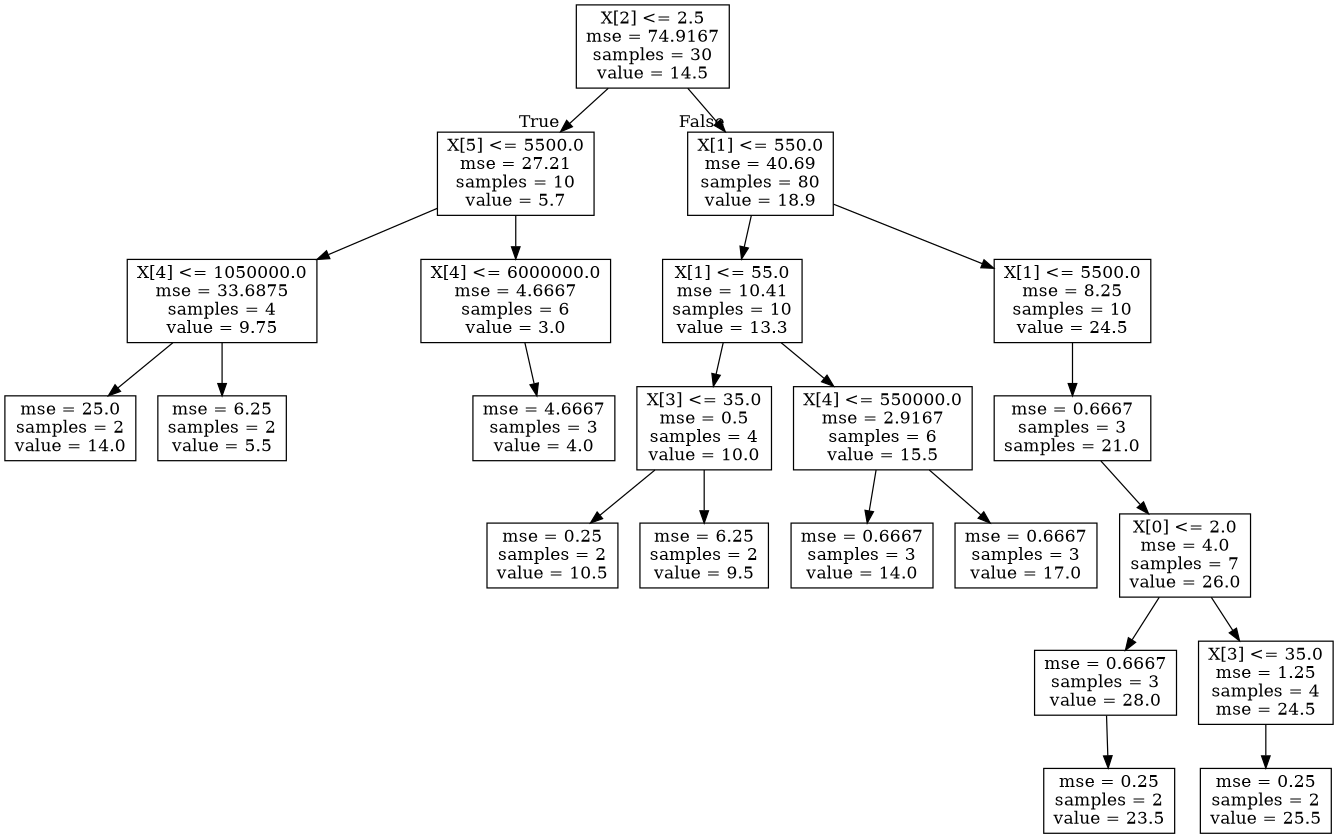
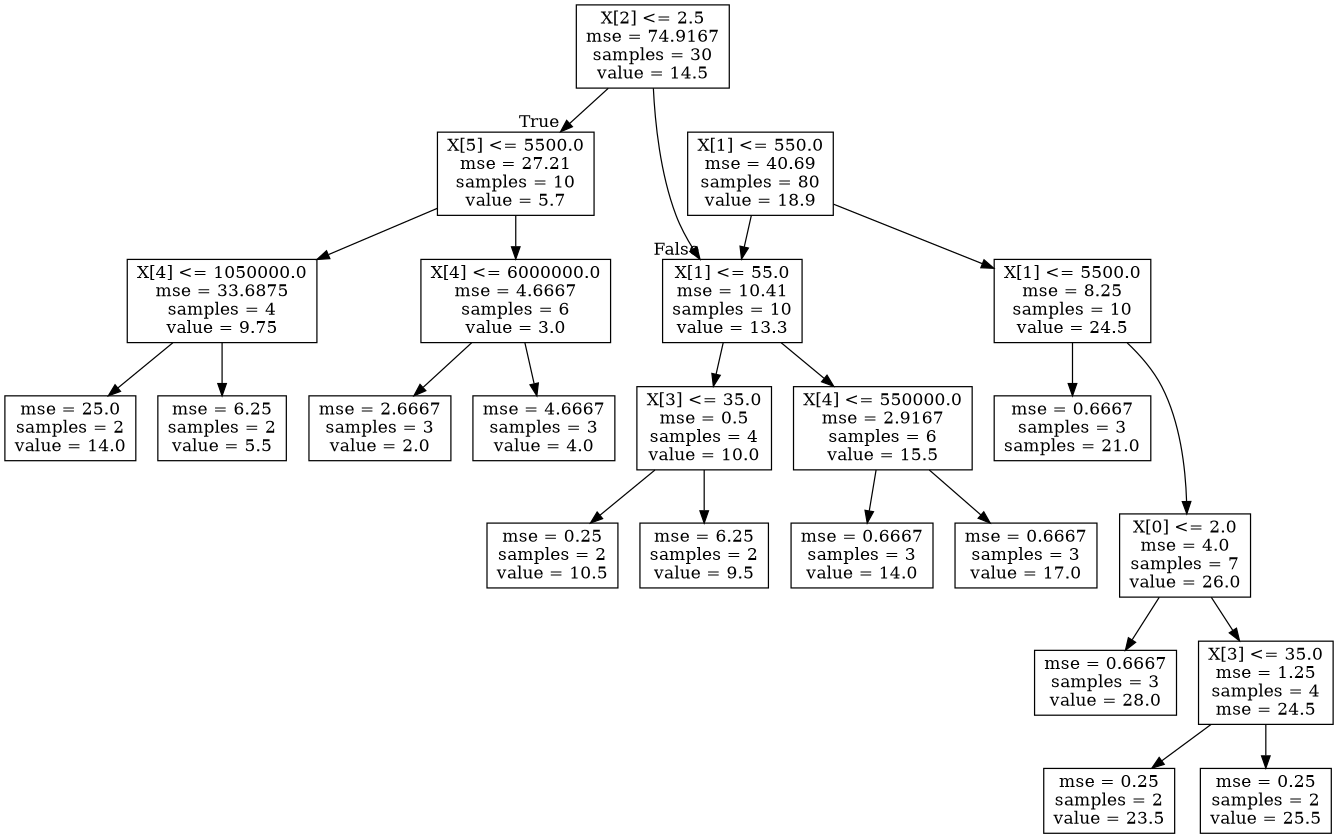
edge "X[2] <= 2.5 mse = 74.9167 samples = 30 value = 14.5" -> "X[1] <= 550.0 mse = 40.69 samples = 80 value = 18.9": now "X[2] <= 2.5 mse = 74.9167 samples = 30 value = 14.5" -> "X[1] <= 55.0 mse = 10.41 samples = 10 value = 13.3"
node "mse = 2.6667 samples = 3 value = 2.0": added
edge "mse = 0.6667 samples = 3 samples = 21.0" -> "X[0] <= 2.0 mse = 4.0 samples = 7 value = 26.0": now "X[1] <= 5500.0 mse = 8.25 samples = 10 value = 24.5" -> "X[0] <= 2.0 mse = 4.0 samples = 7 value = 26.0"
edge "mse = 0.6667 samples = 3 value = 28.0" -> "mse = 0.25 samples = 2 value = 23.5": now "X[3] <= 35.0 mse = 1.25 samples = 4 mse = 24.5" -> "mse = 0.25 samples = 2 value = 23.5"
